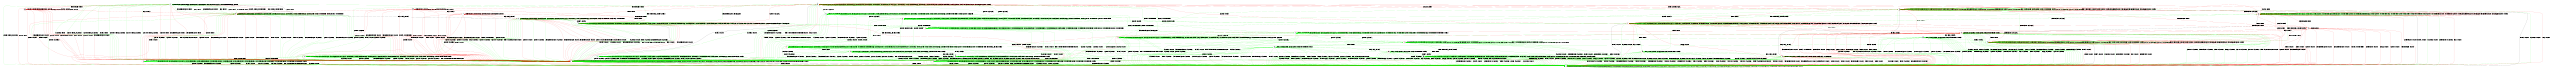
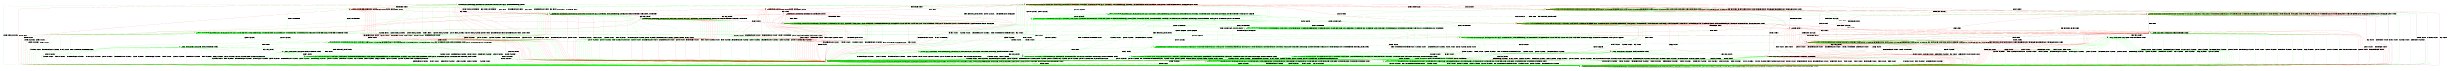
edge "a" -> "c": now "a" -> "ii"
